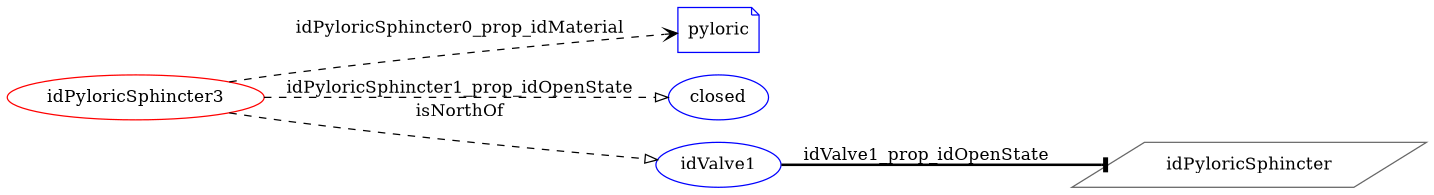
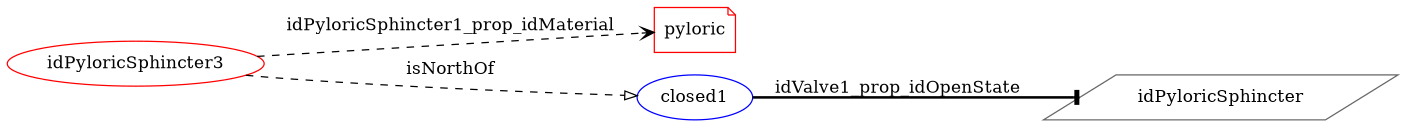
edge "idPyloricSphincter3" -> "pyloric": label "idPyloricSphincter0_prop_idMaterial" -> "idPyloricSphincter1_prop_idMaterial"
node "pyloric": color blue -> red
node "closed": removed
node "idValve1": label "idValve1" -> "closed1"
